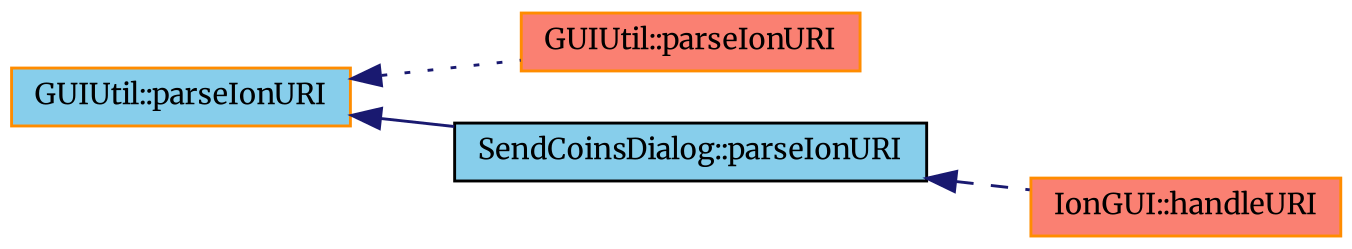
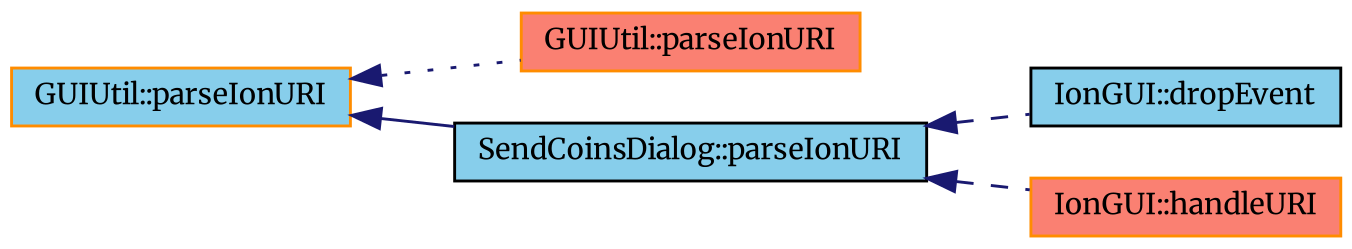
node "IonGUI::dropEvent": added
